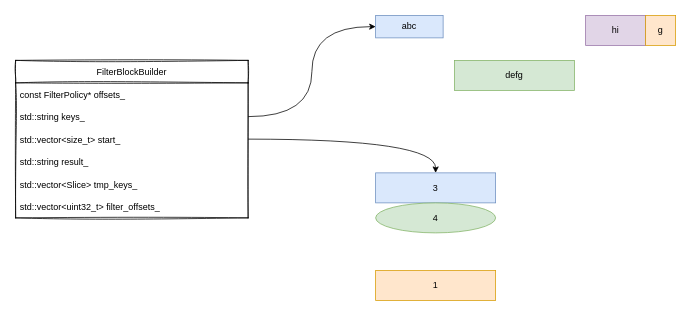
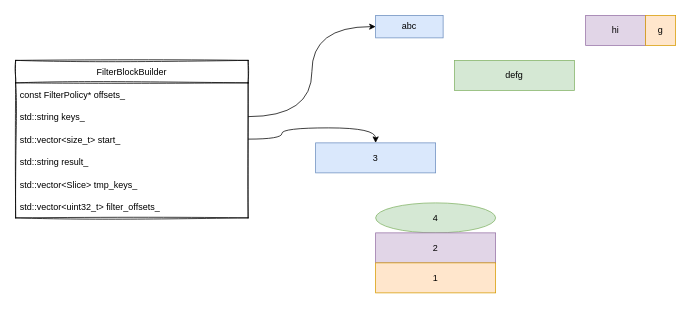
node "3": moved (435, 188) -> (375, 158)
node "2": added
node "1": moved (435, 285) -> (435, 278)
